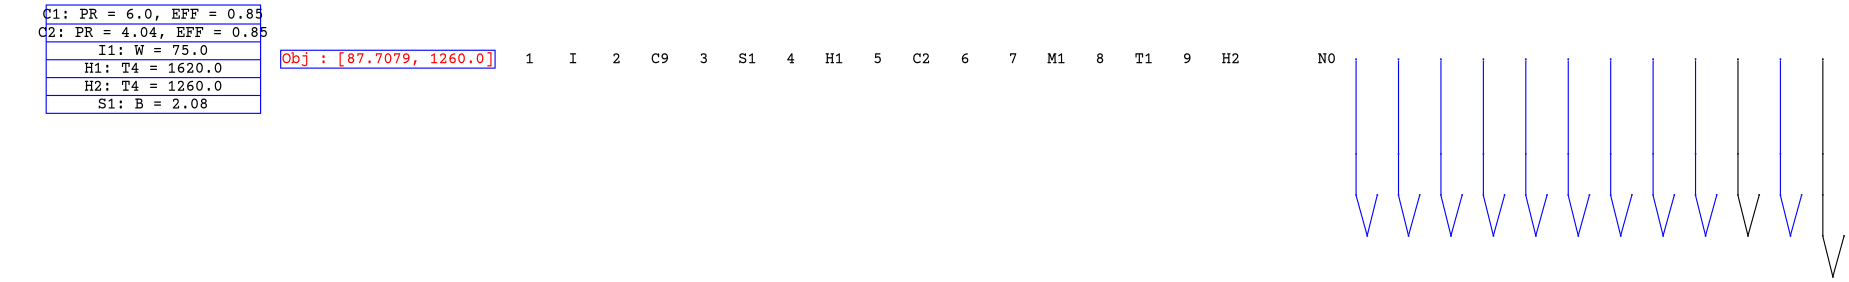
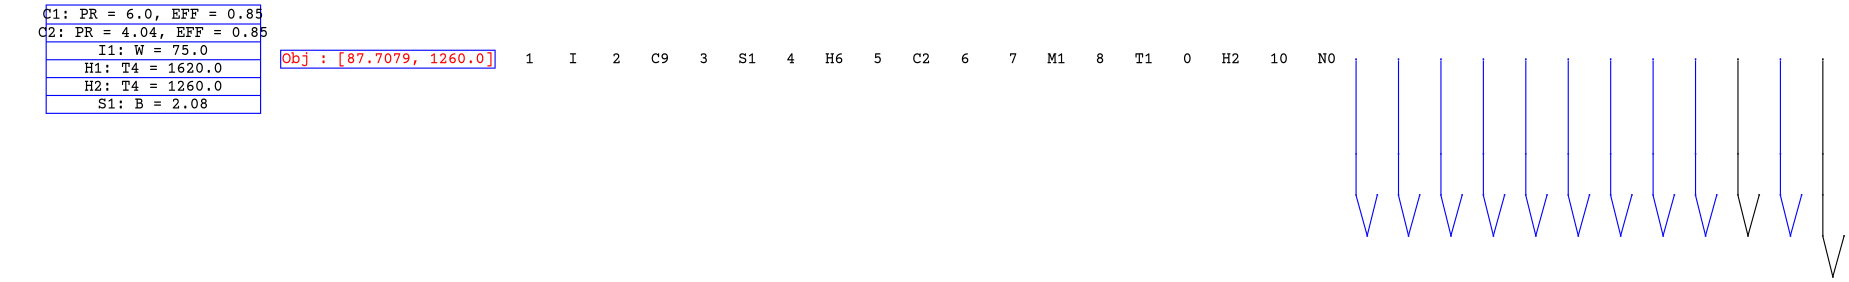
node "H1": label "H1" -> "H6"
node "9": label "9" -> "0"
node "10": added
